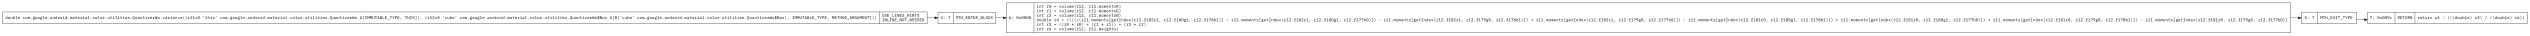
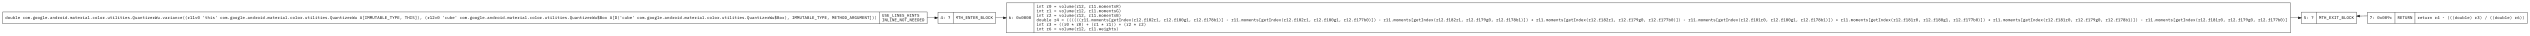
node "5: ?": text "MTH_EXIT_TYPE" -> "MTH_EXIT_BLOCK"
edge "5: ?" -> "7: 0x009c": reversed
